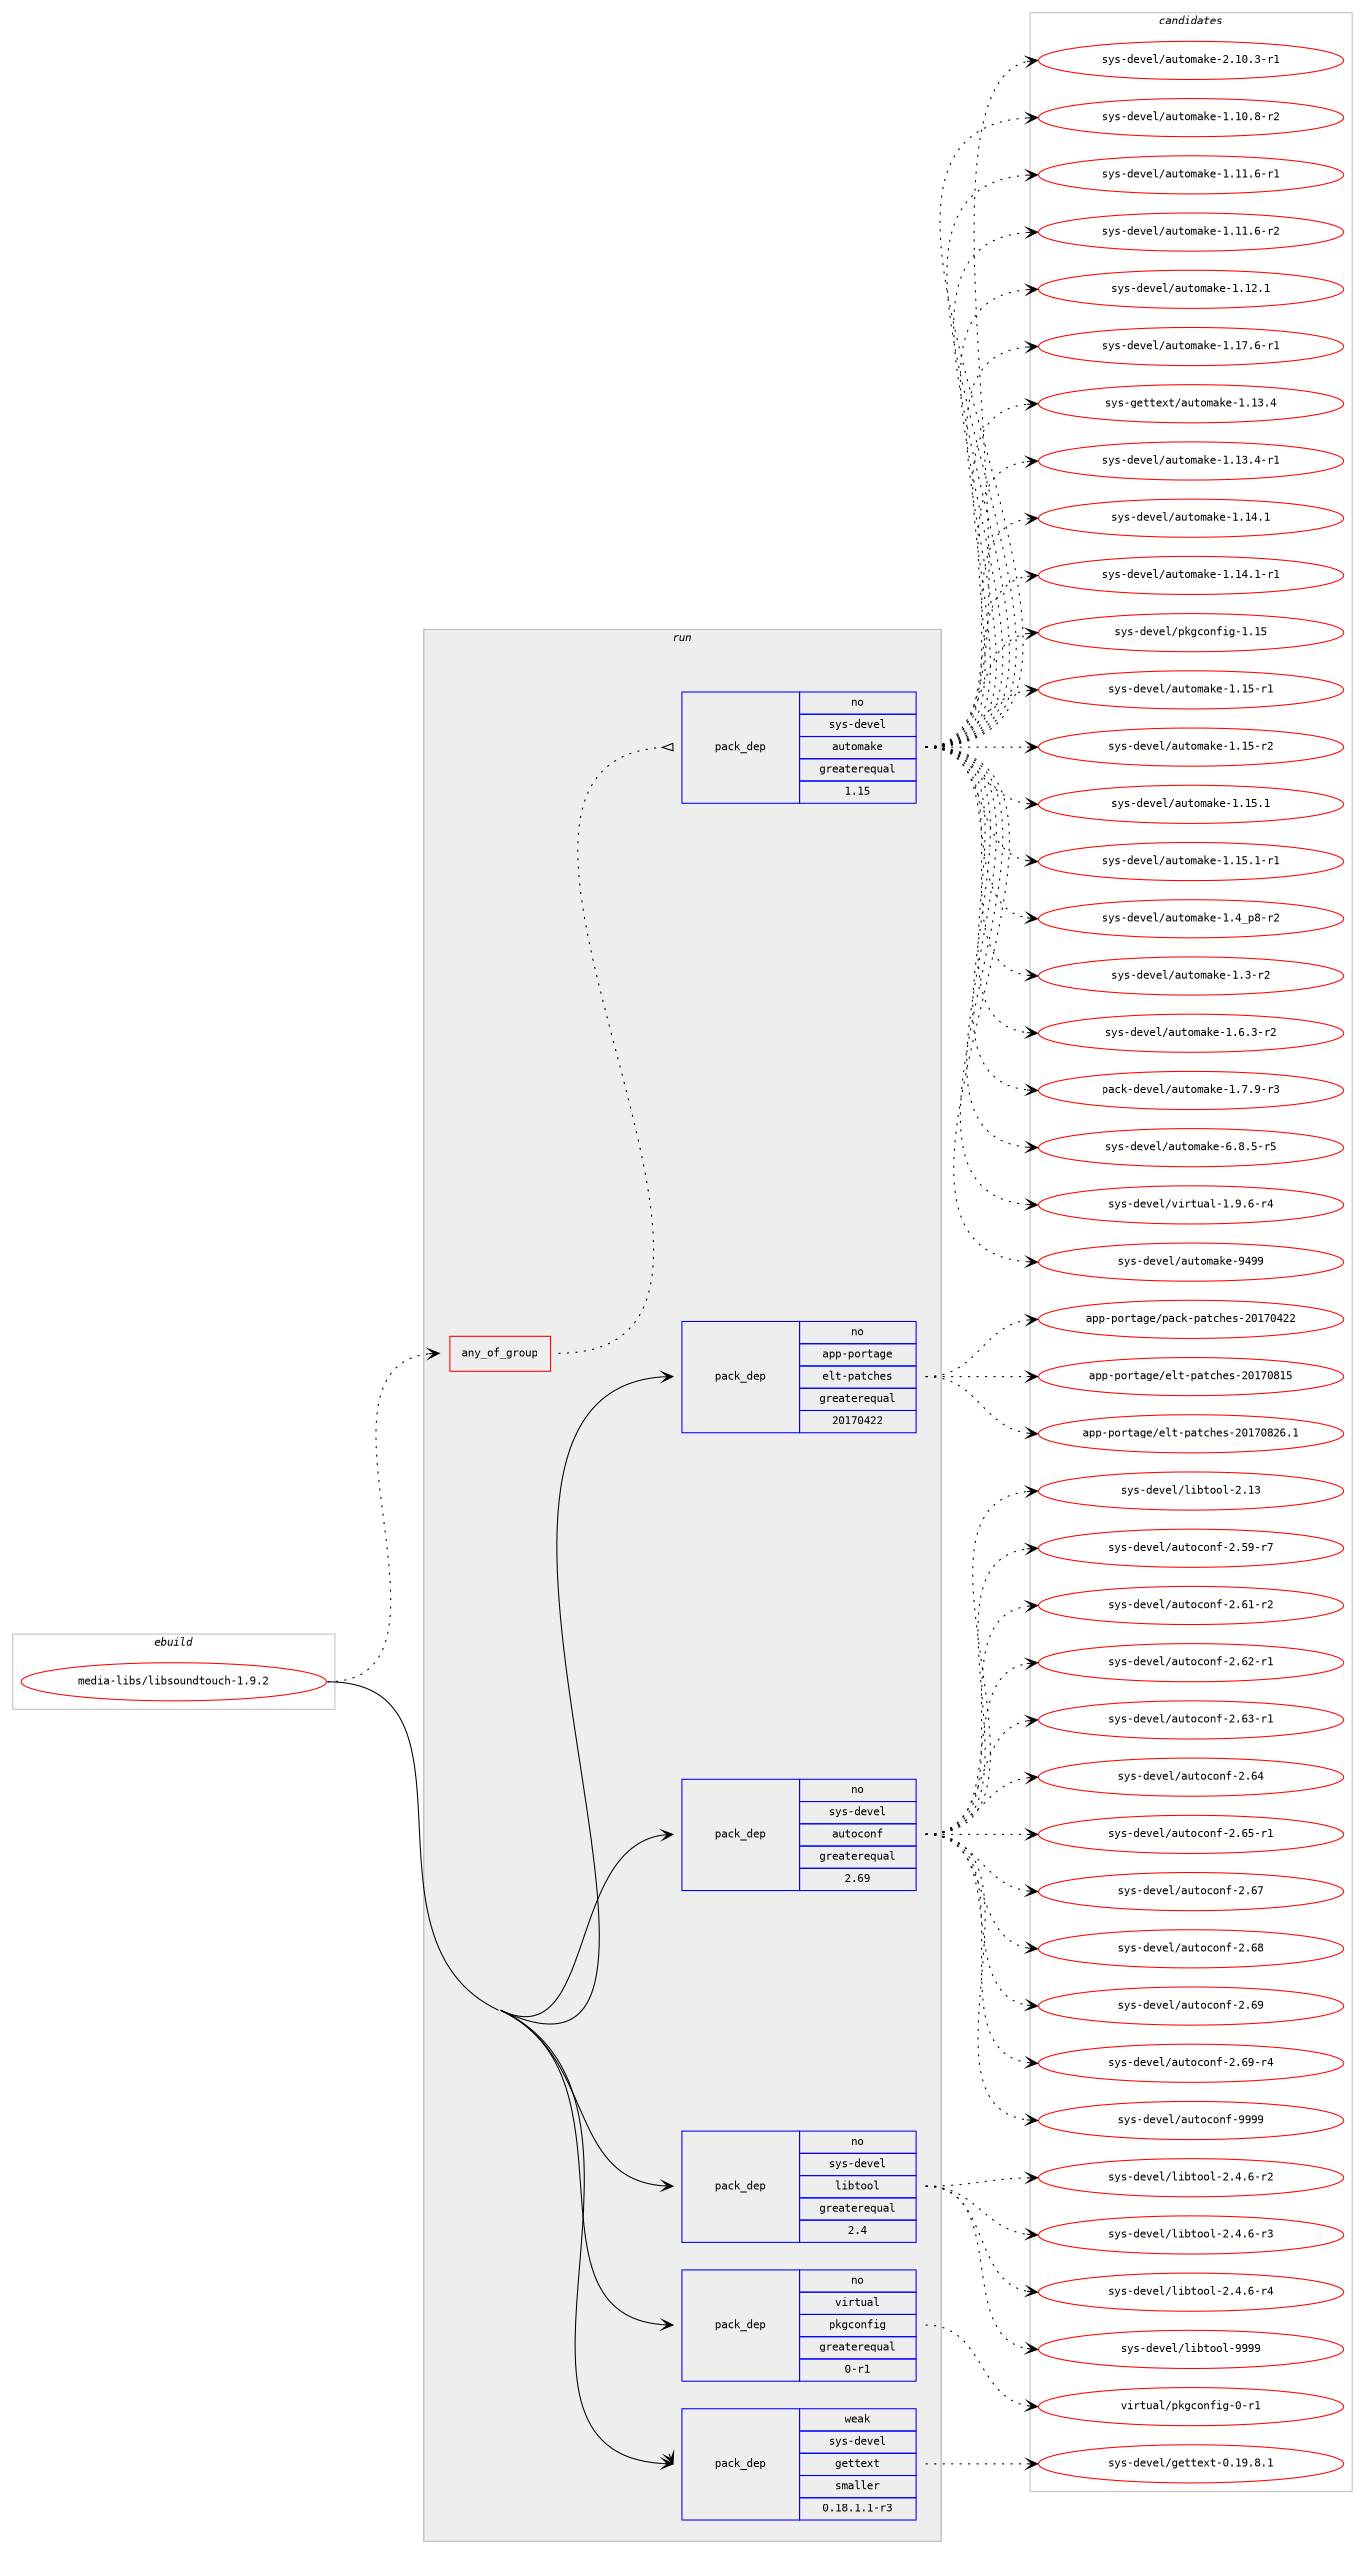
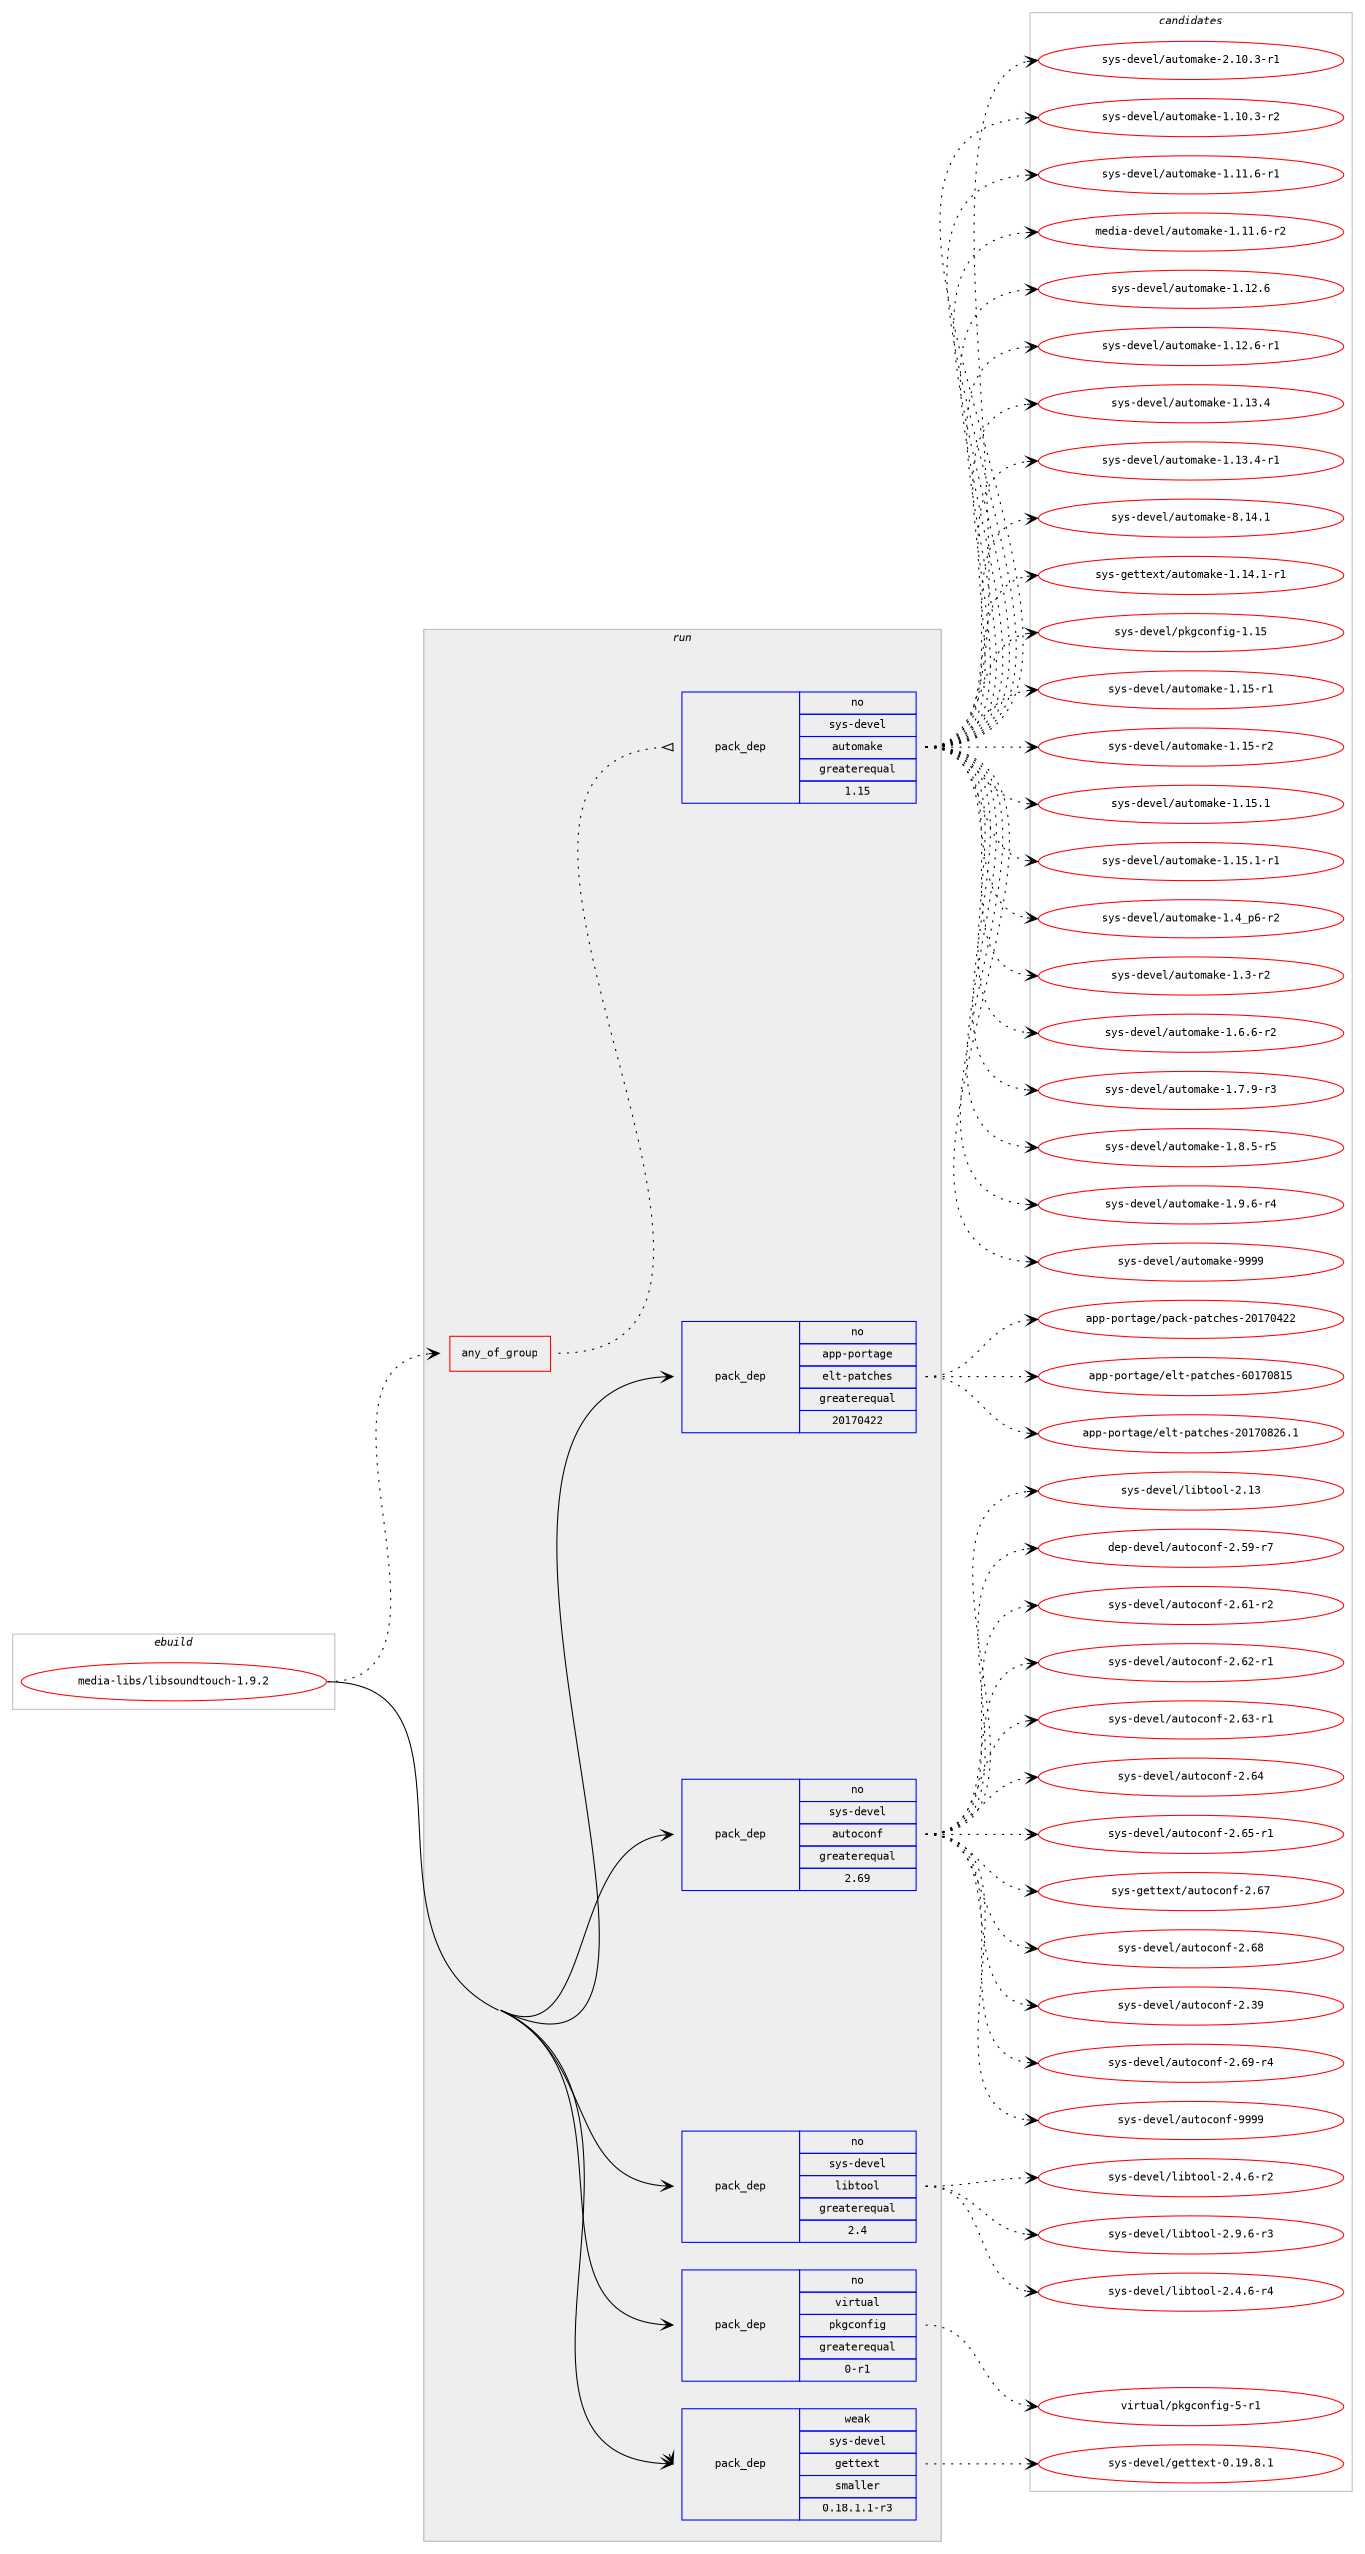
node "sys-devel/automake-1.10.8-r2": label "sys-devel/automake-1.10.8-r2" -> "sys-devel/automake-1.10.3-r2"
node "sys-devel/automake-1.11.6-r2": label "sys-devel/automake-1.11.6-r2" -> "media-devel/automake-1.11.6-r2"
node "sys-devel/automake-1.12.1": label "sys-devel/automake-1.12.1" -> "sys-devel/automake-1.12.6"
node "sys-devel/automake-1.17.6-r1": label "sys-devel/automake-1.17.6-r1" -> "sys-devel/automake-1.12.6-r1"
node "sys-gettext/automake-1.13.4": label "sys-gettext/automake-1.13.4" -> "sys-devel/automake-1.13.4"
node "sys-devel/automake-1.14.1": label "sys-devel/automake-1.14.1" -> "sys-devel/automake-8.14.1"
node "sys-devel/automake-1.14.1-r1": label "sys-devel/automake-1.14.1-r1" -> "sys-gettext/automake-1.14.1-r1"
node "sys-devel/automake-1.4_p8-r2": label "sys-devel/automake-1.4_p8-r2" -> "sys-devel/automake-1.4_p6-r2"
node "sys-devel/automake-1.6.3-r2": label "sys-devel/automake-1.6.3-r2" -> "sys-devel/automake-1.6.6-r2"
node "pack-devel/automake-1.7.9-r3": label "pack-devel/automake-1.7.9-r3" -> "sys-devel/automake-1.7.9-r3"
node "sys-devel/automake-6.8.5-r5": label "sys-devel/automake-6.8.5-r5" -> "sys-devel/automake-1.8.5-r5"
node "sys-devel/virtual-1.9.6-r4": label "sys-devel/virtual-1.9.6-r4" -> "sys-devel/automake-1.9.6-r4"
node "sys-devel/automake-9499": label "sys-devel/automake-9499" -> "sys-devel/automake-9999"
node "app-portage/elt-patches-20170815": label "app-portage/elt-patches-20170815" -> "app-portage/elt-patches-60170815"
node "sys-devel/autoconf-2.59-r7": label "sys-devel/autoconf-2.59-r7" -> "dep-devel/autoconf-2.59-r7"
node "sys-devel/autoconf-2.67": label "sys-devel/autoconf-2.67" -> "sys-gettext/autoconf-2.67"
node "sys-devel/autoconf-2.69": label "sys-devel/autoconf-2.69" -> "sys-devel/autoconf-2.39"
node "sys-devel/libtool-2.4.6-r3": label "sys-devel/libtool-2.4.6-r3" -> "sys-devel/libtool-2.9.6-r3"
node "sys-devel/libtool-9999": removed
node "virtual/pkgconfig-0-r1": label "virtual/pkgconfig-0-r1" -> "virtual/pkgconfig-5-r1"
